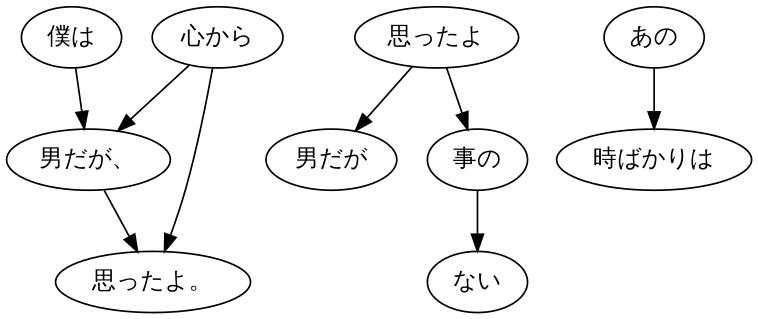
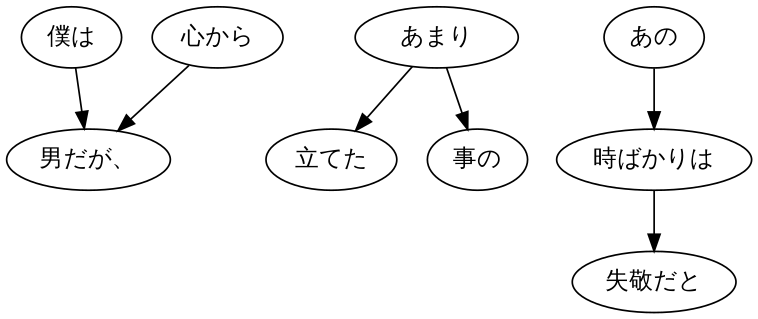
node "思ったよ": label "思ったよ" -> "あまり"
node "男だが": label "男だが" -> "立てた"
node "思ったよ。": removed
node "ない": removed
node "失敬だと": added
